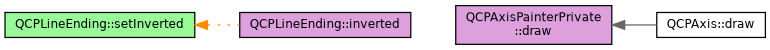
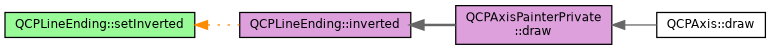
edge "QCPAxisPainterPrivate ::draw" -> "QCPLineEnding::inverted": added
